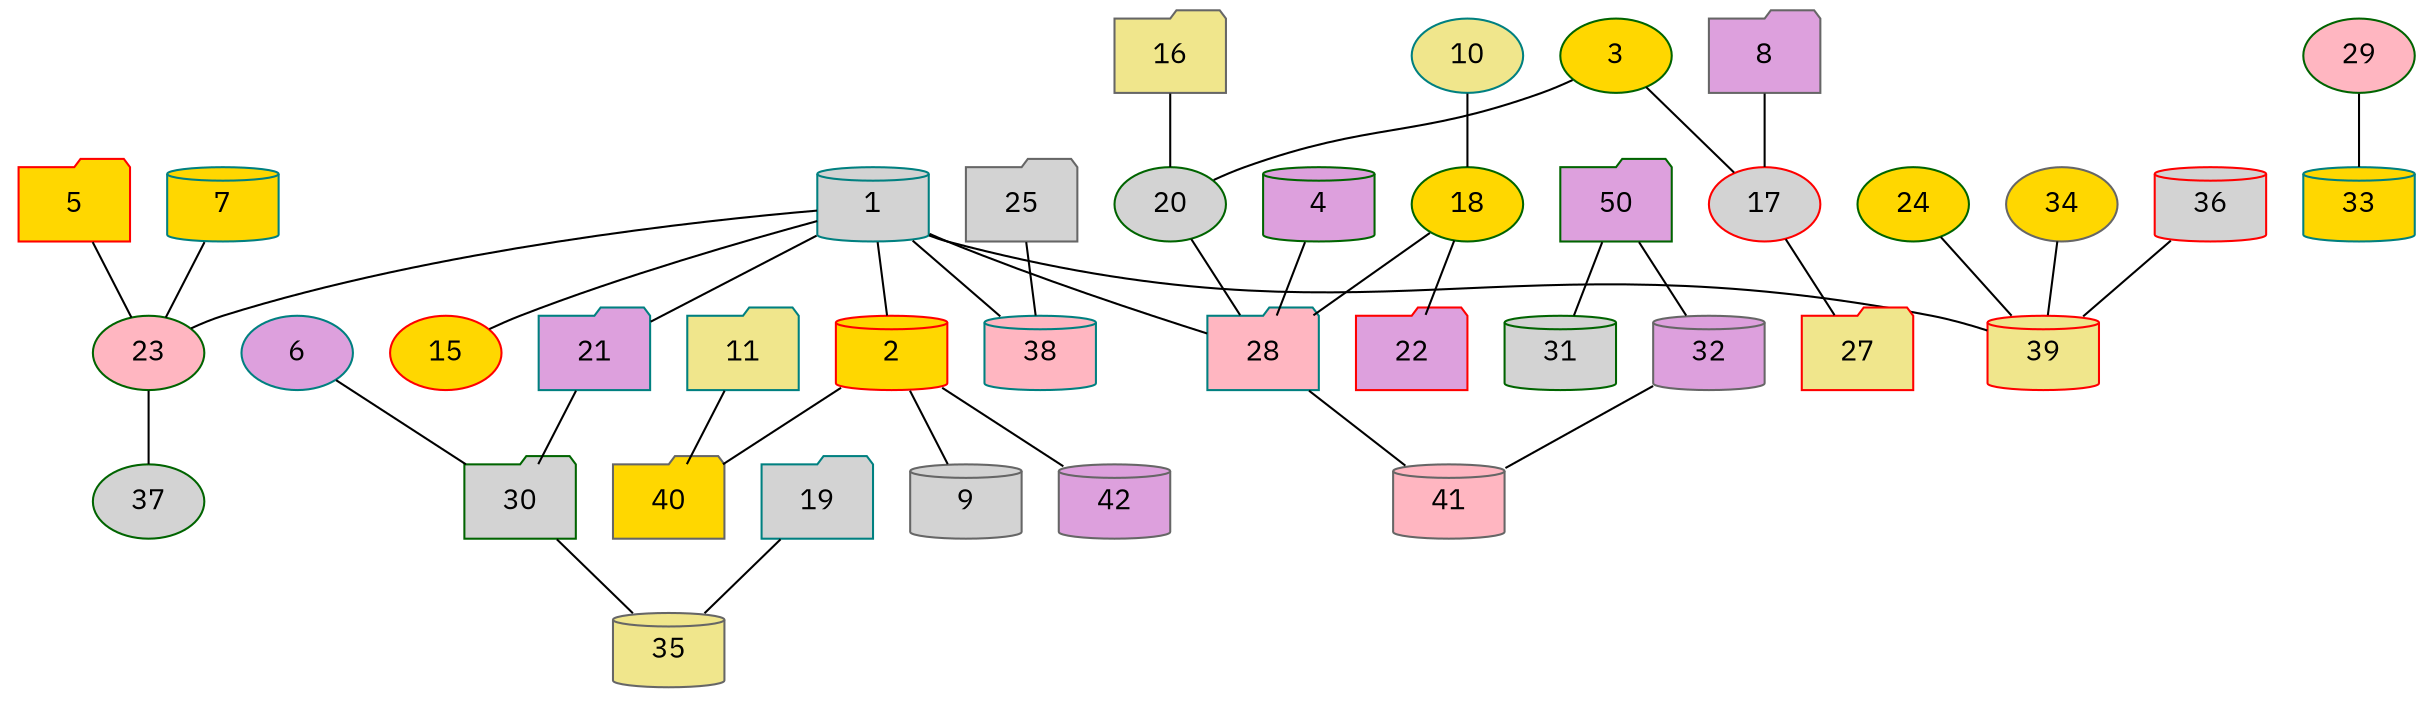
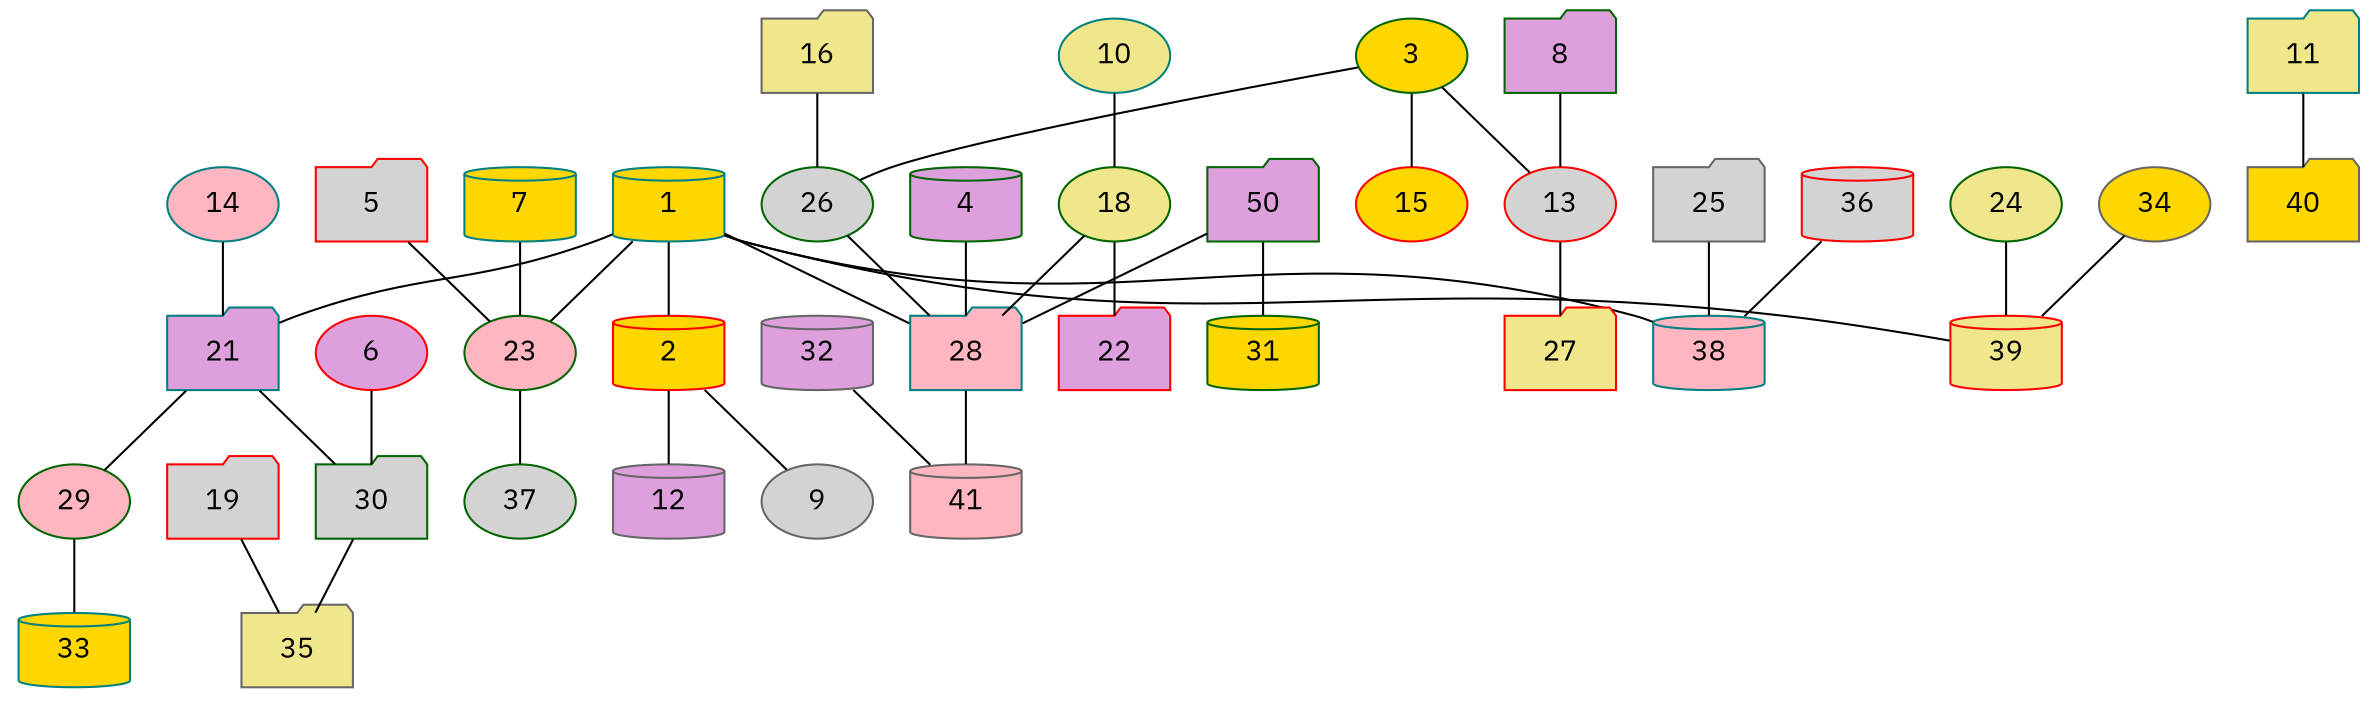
node "8": color gray40 -> darkgreen
node "5": fillcolor gold -> lightgrey
node "14": added
node "1": fillcolor lightgrey -> gold
node "20": label "20" -> "26"
node "18": fillcolor gold -> khaki
node "17": label "17" -> "13"
node "24": fillcolor gold -> khaki
edge "1" -- "15": now "3" -- "15"
edge "50" -- "32": now "50" -- "28"
edge "36" -- "39": now "36" -- "38"
node "6": color teal -> red
node "31": fillcolor lightgrey -> gold
edge "2" -- "40": removed
edge "21" -- "29": added
node "19": color teal -> red
node "9": shape cylinder -> ellipse
node "42": label "42" -> "12"
node "35": shape cylinder -> folder
